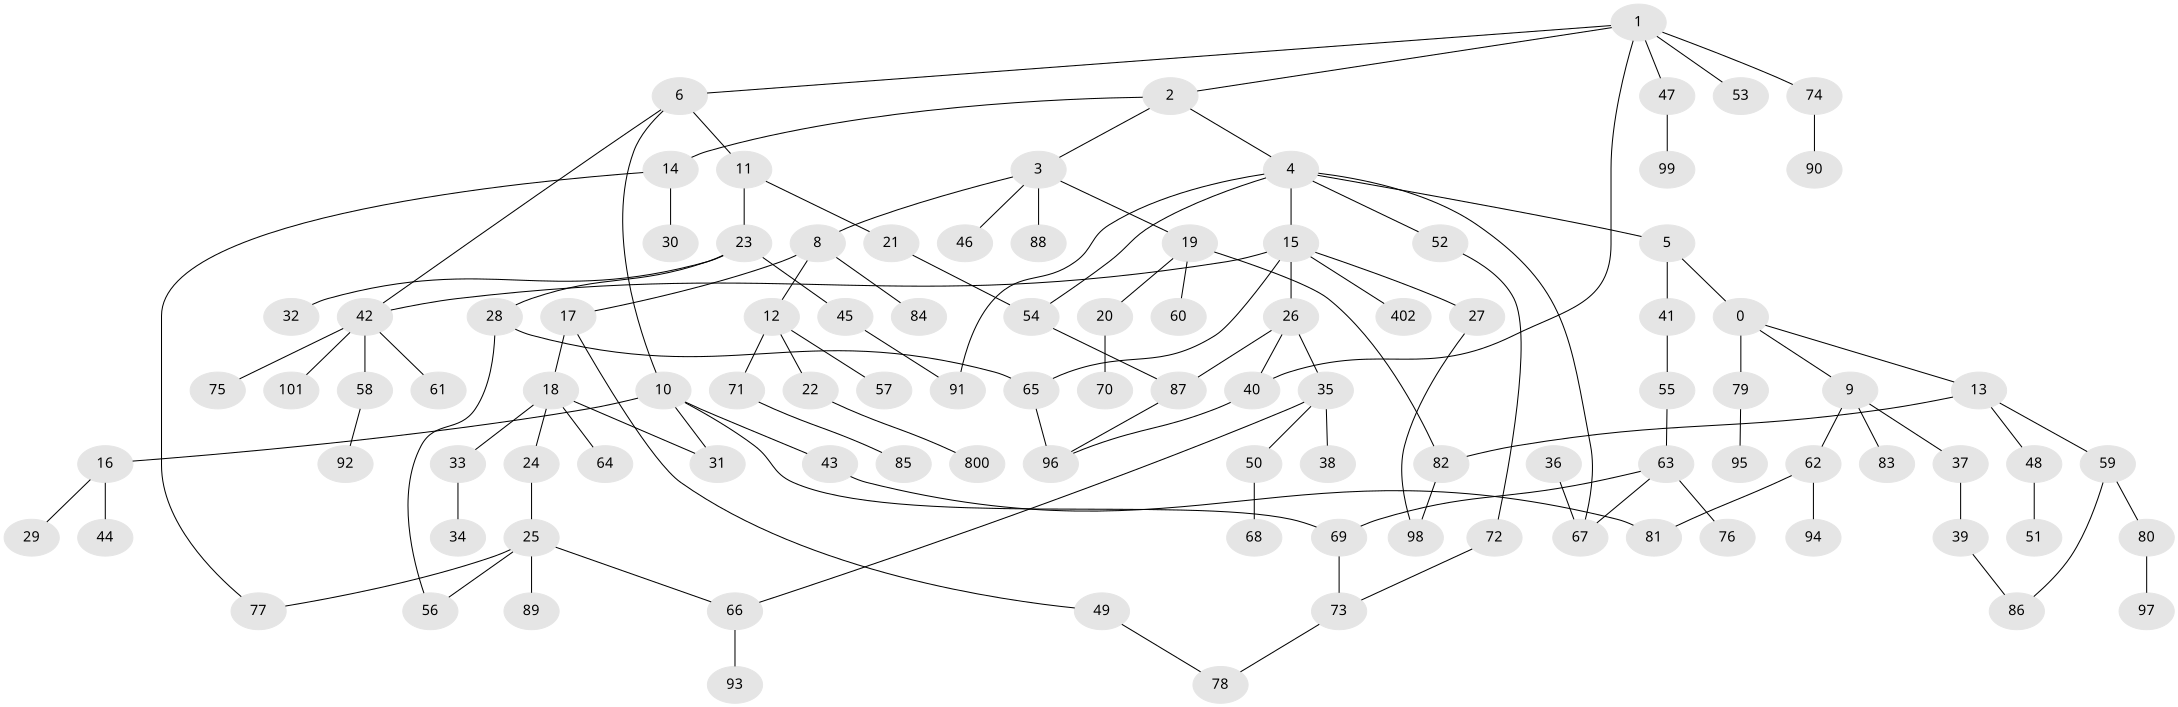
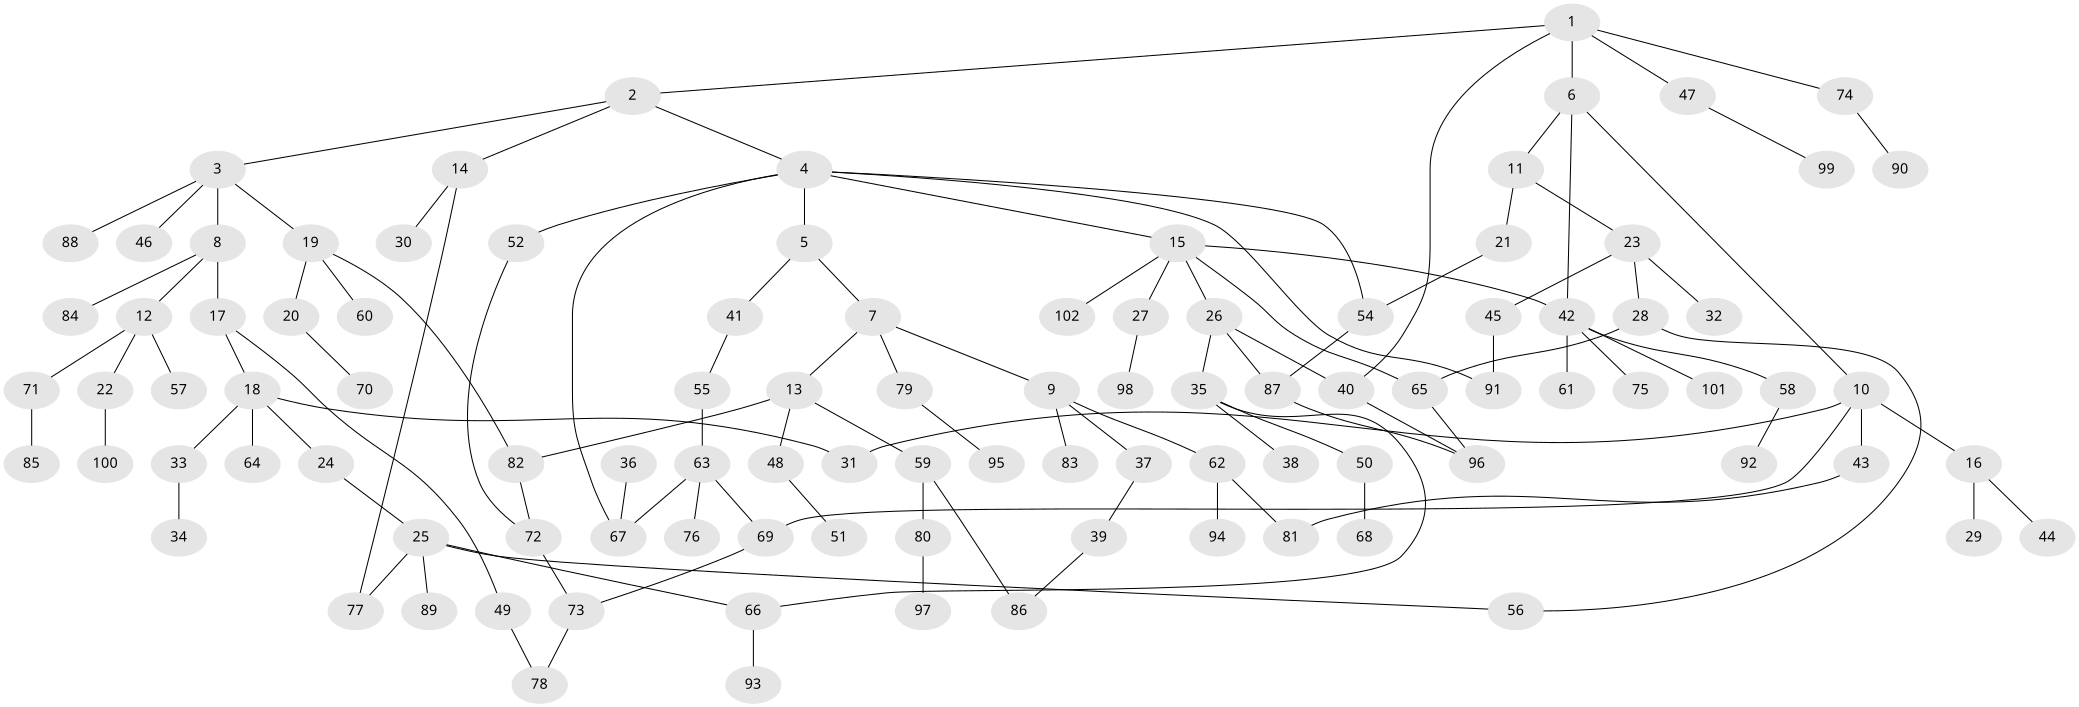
node "53": removed
node "402": label "402" -> "102"
node "0": label "0" -> "7"
node "800": label "800" -> "100"
edge "82" -- "98": now "82" -- "72"
